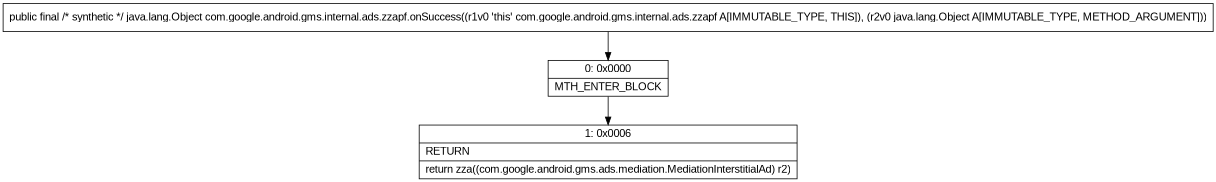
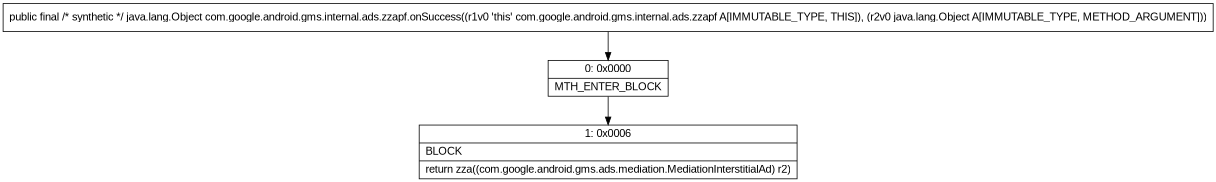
node "1: 0x0006": text "RETURN" -> "BLOCK"
